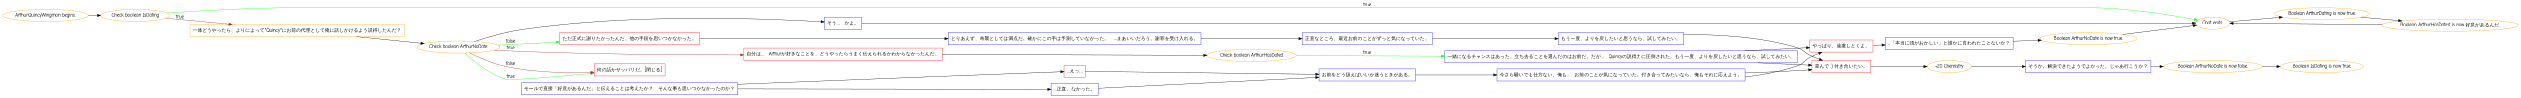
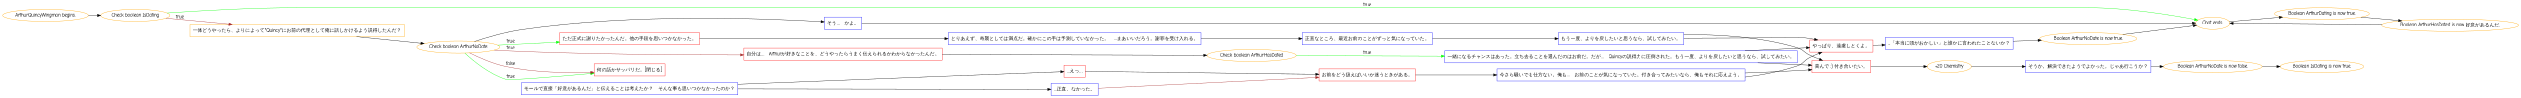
edge "もう一度、よりを戻したいと思うなら、試してみたい。" -> "やっぱり、遠慮しとくよ。": added
edge "Check boolean ArthurNoDate" -> "ただ正式に謝りたかったんだ。他の手段を思いつかなかった。": label "false" -> "true"
node "お前をどう扱えばいいか迷うときがある。": color blue -> red
edge "…正直、なかった。" -> "お前をどう扱えばいいか迷うときがある。": color black -> brown
